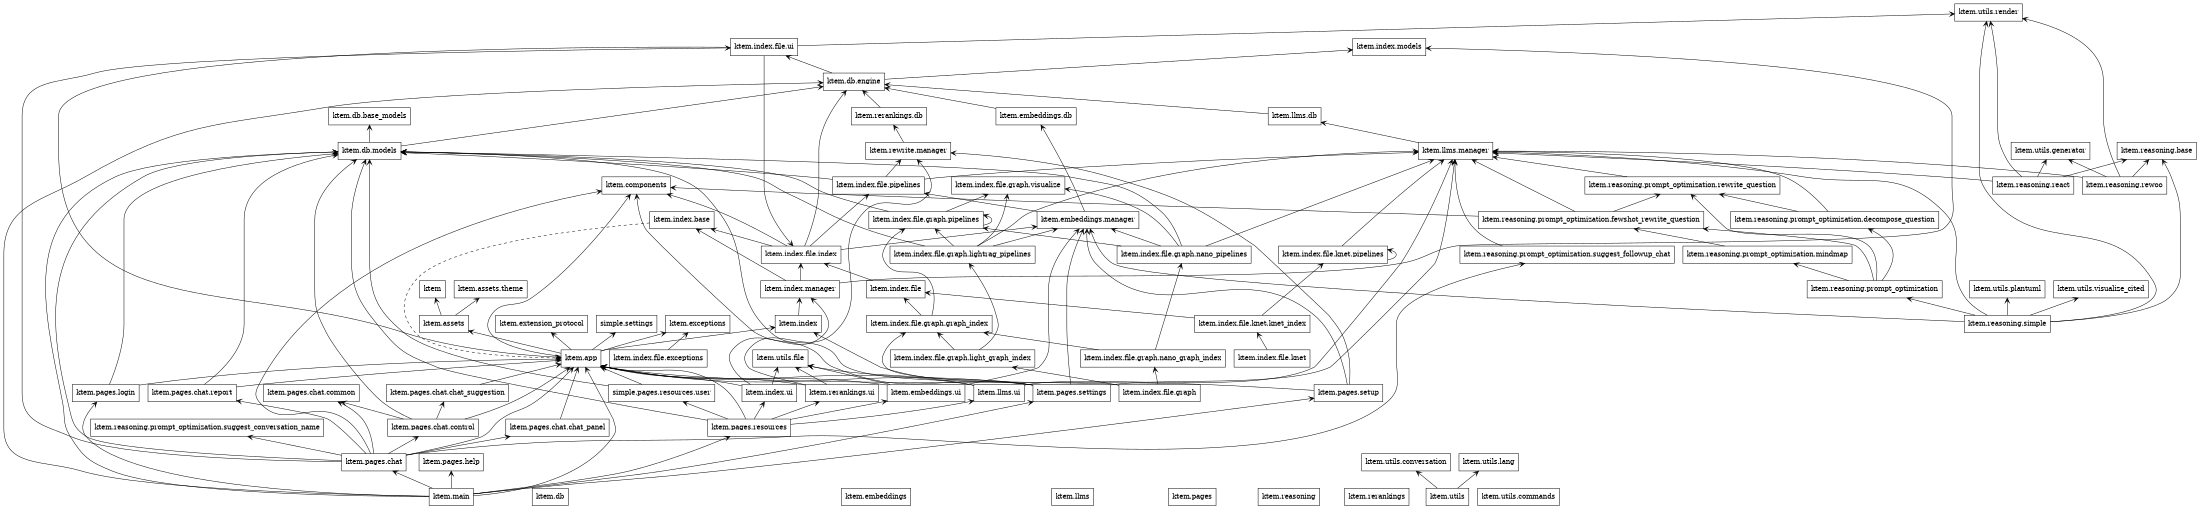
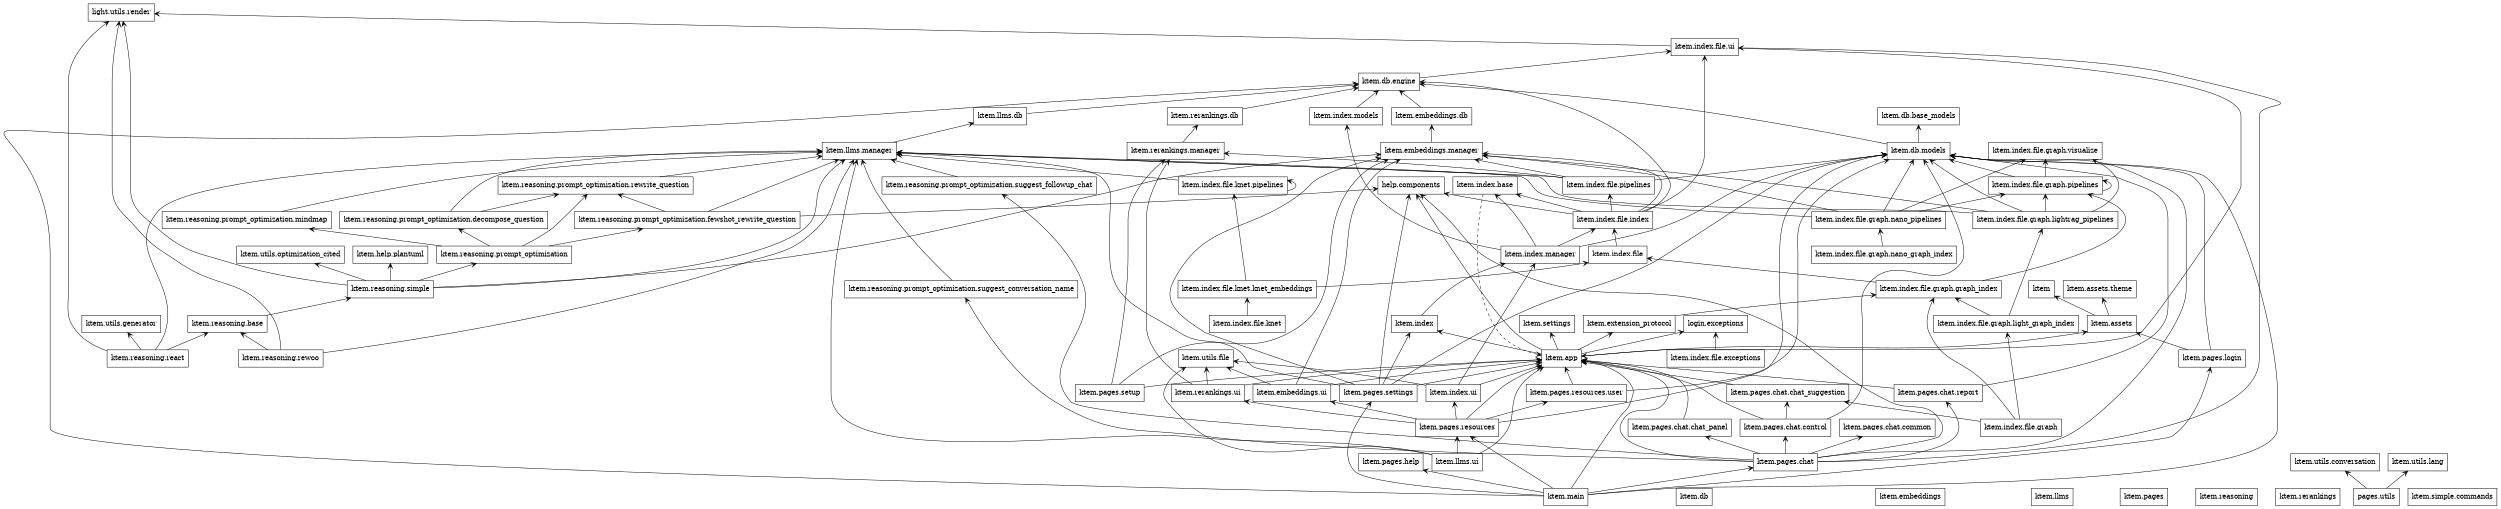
node "ktem.utils.render": label "ktem.utils.render" -> "light.utils.render"
edge "ktem.db.engine" -> "ktem.index.models": reversed
node "ktem.rewrite.manager": label "ktem.rewrite.manager" -> "ktem.rerankings.manager"
edge "ktem.index.file.ui" -> "ktem.index.file.index": reversed
edge "ktem.reasoning.rewoo" -> "ktem.utils.generator": removed
node "ktem.components": label "ktem.components" -> "help.components"
edge "ktem.index.manager" -> "ktem.db.models": added
edge "ktem.embeddings.manager" -> "ktem.index.file.pipelines": reversed
edge "ktem.reasoning.prompt_optimization.suggest_conversation_name" -> "ktem.llms.manager": added
edge "ktem.reasoning.prompt_optimization.mindmap" -> "ktem.reasoning.prompt_optimization.fewshot_rewrite_question": now "ktem.reasoning.prompt_optimization.mindmap" -> "ktem.llms.manager"
node "ktem.utils.plantuml": label "ktem.utils.plantuml" -> "ktem.help.plantuml"
node "ktem.utils.visualize_cited": label "ktem.utils.visualize_cited" -> "ktem.utils.optimization_cited"
edge "ktem.reasoning.simple" -> "ktem.reasoning.base": reversed
node "simple.settings": label "simple.settings" -> "ktem.settings"
node "ktem.exceptions": label "ktem.exceptions" -> "login.exceptions"
node "ktem.index.file.knet.knet_index": label "ktem.index.file.knet.knet_index" -> "ktem.index.file.knet.knet_embeddings"
edge "ktem.index.file.graph.nano_graph_index" -> "ktem.index.file.graph.graph_index": now "ktem.extension_protocol" -> "ktem.index.file.graph.graph_index"
edge "ktem.pages.login" -> "ktem.app": now "ktem.pages.login" -> "ktem.assets"
edge "ktem.index.file.graph" -> "ktem.index.file.graph.nano_graph_index": now "ktem.index.file.graph" -> "ktem.pages.chat.chat_suggestion"
node "simple.pages.resources.user": label "simple.pages.resources.user" -> "ktem.pages.resources.user"
edge "ktem.pages.chat.control" -> "ktem.pages.chat.common": removed
edge "ktem.pages.resources" -> "ktem.llms.ui": reversed
edge "ktem.main" -> "ktem.pages.setup": removed
node "ktem.utils": label "ktem.utils" -> "pages.utils"
node "ktem.utils.commands": label "ktem.utils.commands" -> "ktem.simple.commands"
